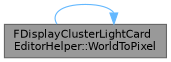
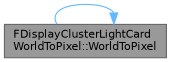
node "FDisplayClusterLightCard EditorHelper::WorldToPixel": label "FDisplayClusterLightCard EditorHelper::WorldToPixel" -> "FDisplayClusterLightCard WorldToPixel::WorldToPixel"
